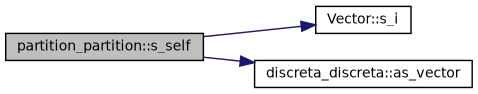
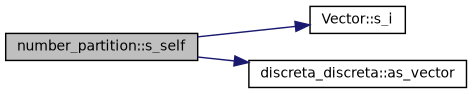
node "partition_partition::s_self": label "partition_partition::s_self" -> "number_partition::s_self"
